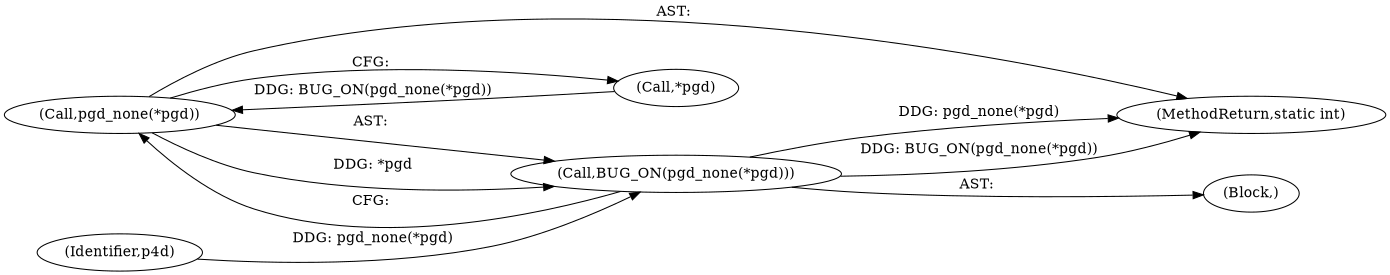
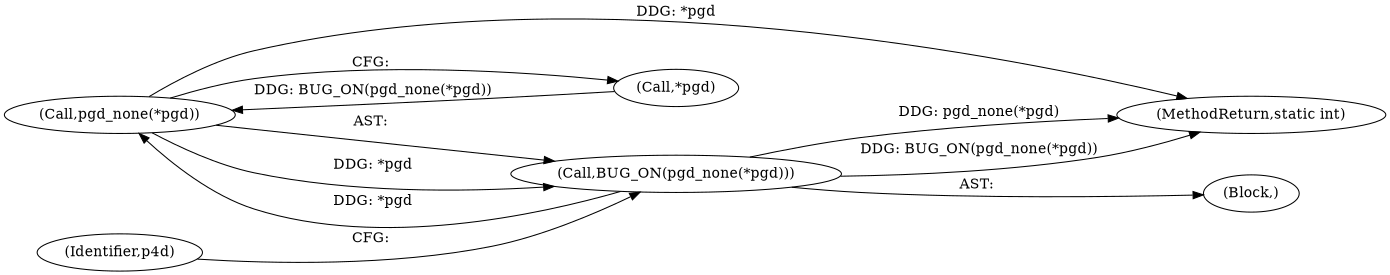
edge "(Call,pgd_none(*pgd))" -> "(MethodReturn,static int)": label "AST: " -> "DDG: *pgd"
edge "(Call,BUG_ON(pgd_none(*pgd)))" -> "(Call,pgd_none(*pgd))": label "CFG: " -> "DDG: *pgd"
edge "(Identifier,p4d)" -> "(Call,BUG_ON(pgd_none(*pgd)))": label "DDG: pgd_none(*pgd)" -> "CFG: "
